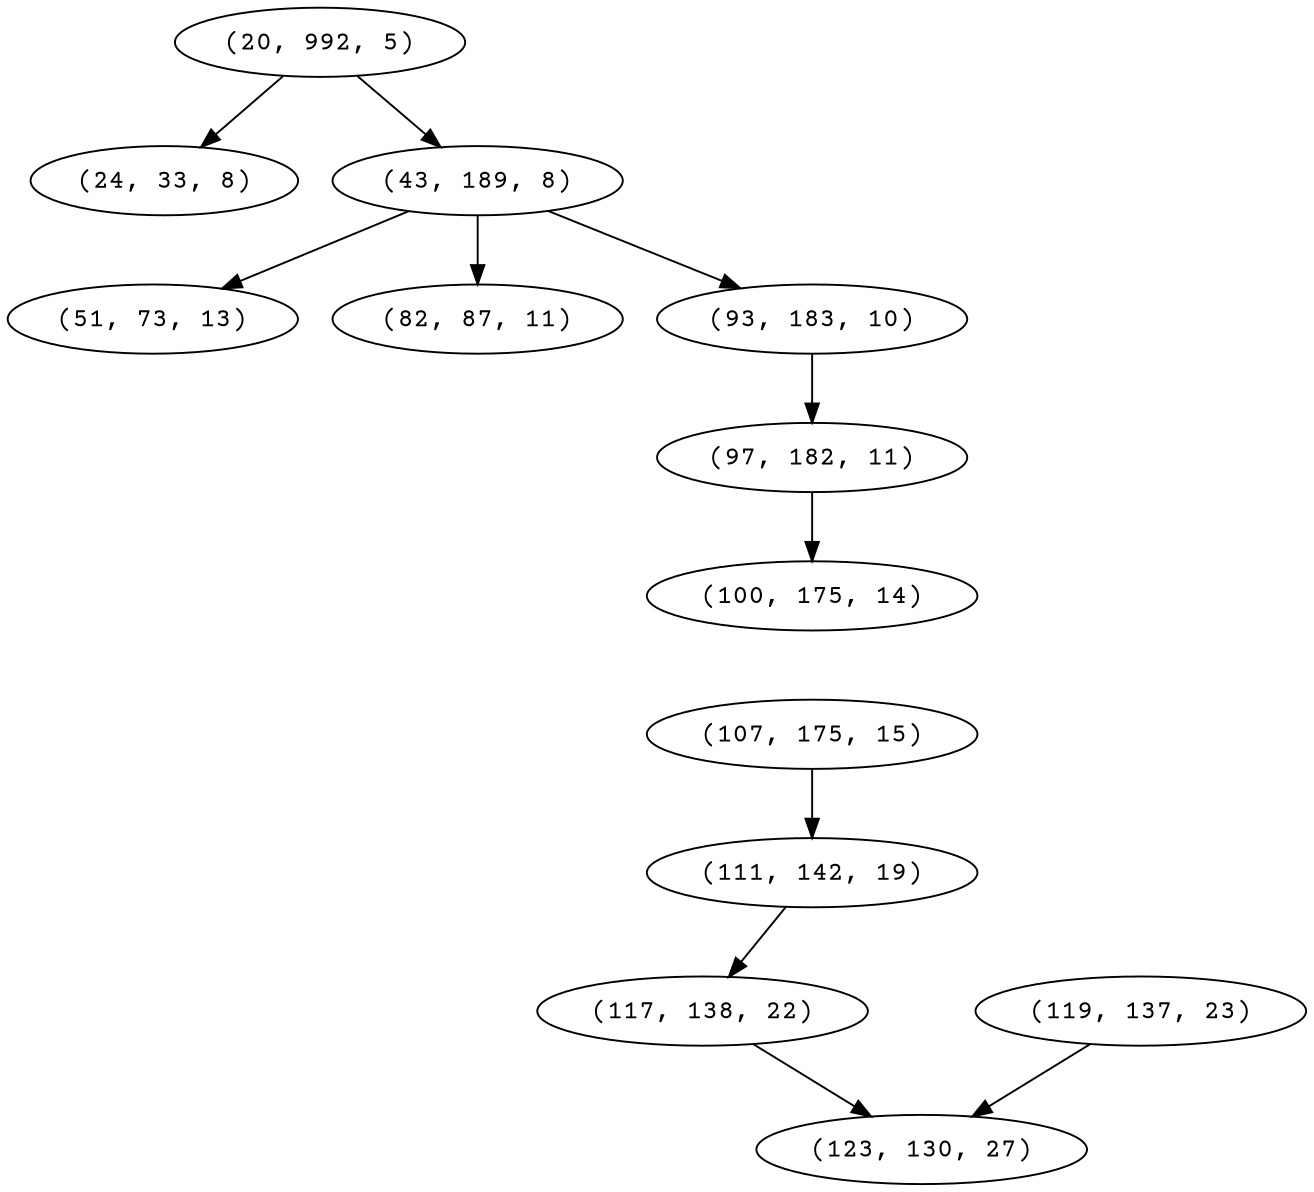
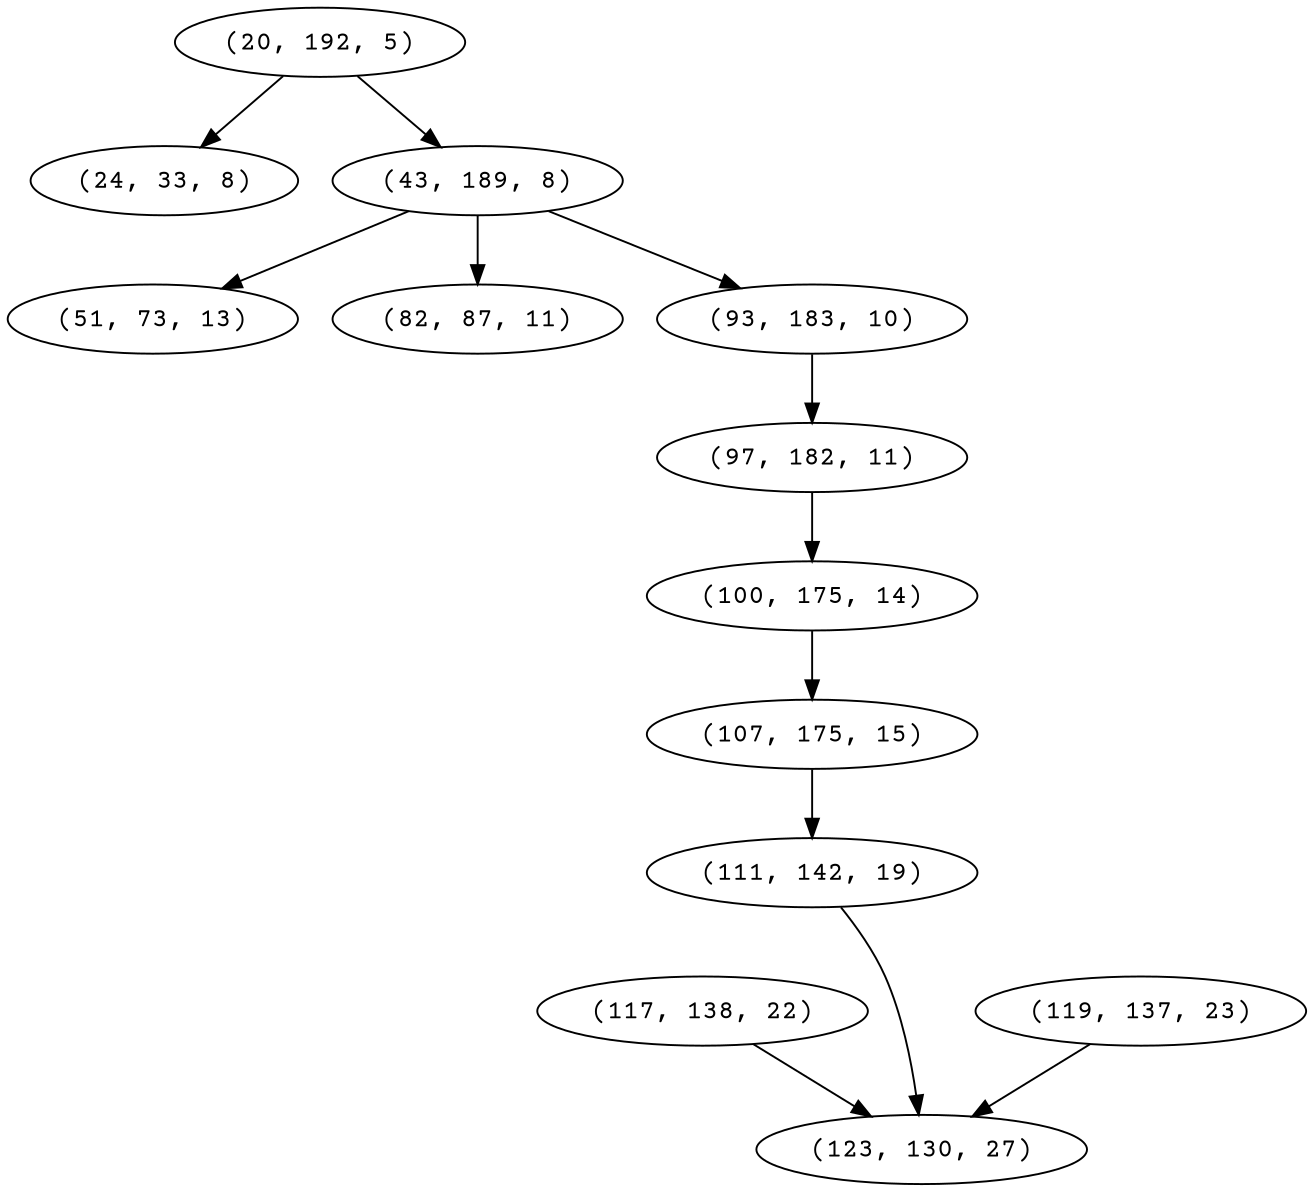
node "(20, 992, 5)": label "(20, 992, 5)" -> "(20, 192, 5)"
edge "(100, 175, 14)" -> "(107, 175, 15)": added
edge "(111, 142, 19)" -> "(117, 138, 22)": now "(111, 142, 19)" -> "(123, 130, 27)"
